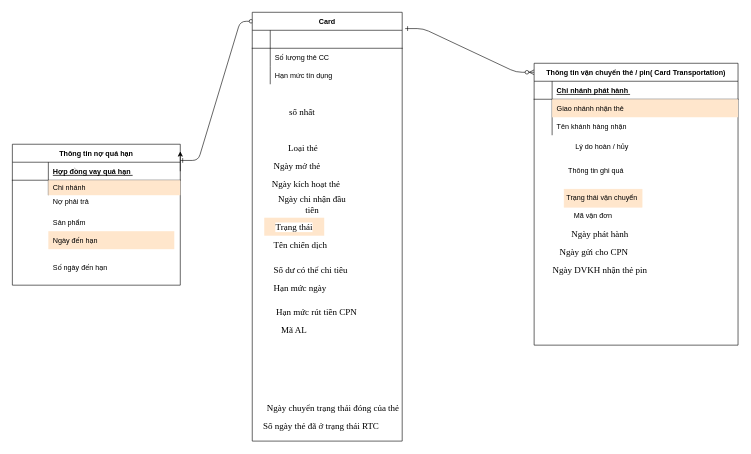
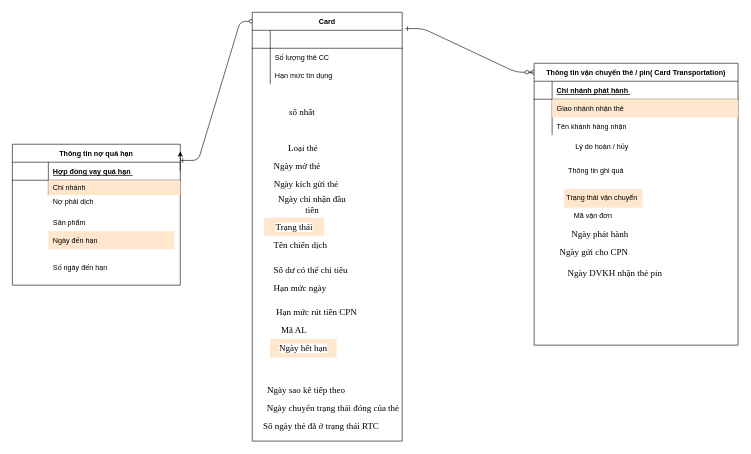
node "Ngày kích hoạt thẻ": label "Ngày kích hoạt thẻ" -> "Ngày kích gửi thẻ"
node "Nợ phải trả": label "Nợ phải trả" -> "Nợ phải dịch"
node "Ngày DVKH nhận thẻ pin": moved (600, 270) -> (615, 273)
node "Ngày hết hạn": added
node "Ngày sao kê tiếp theo": added
